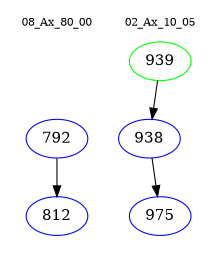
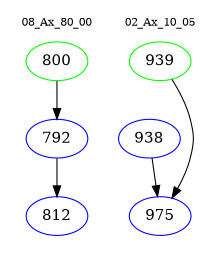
node "800": added
edge "939" -> "938": now "939" -> "975"
